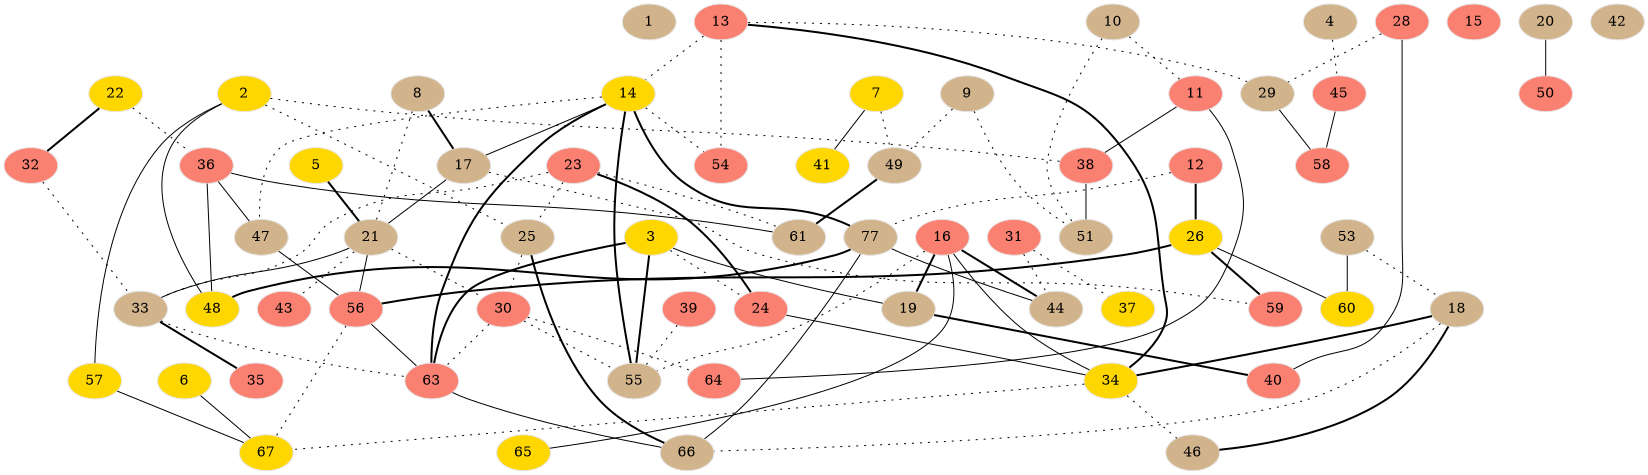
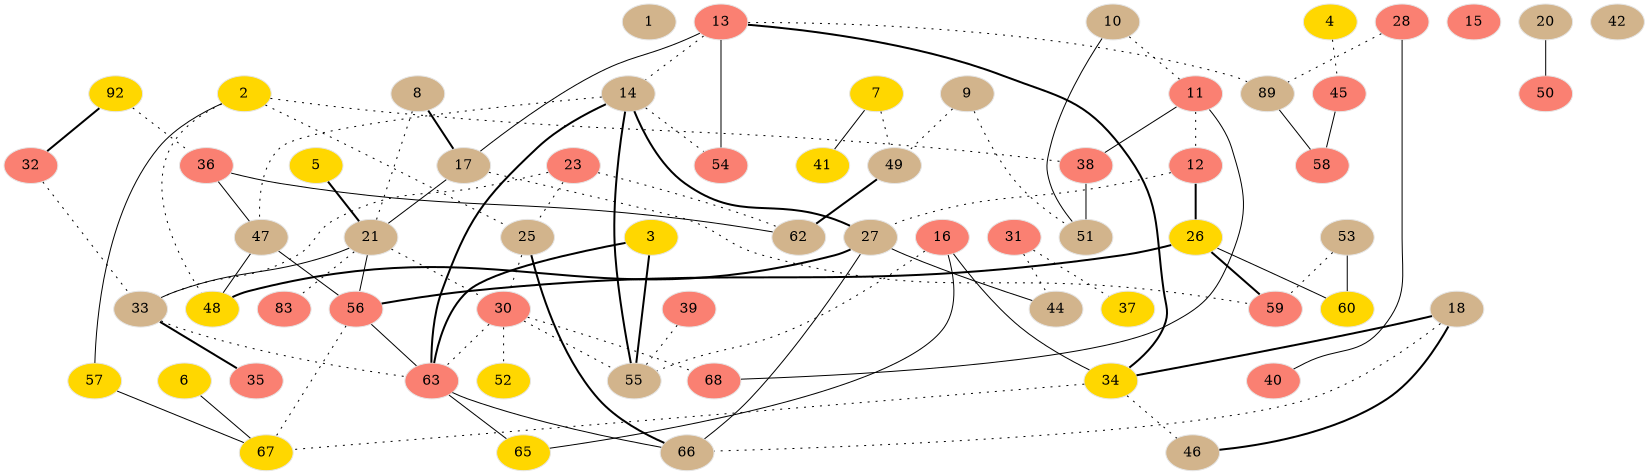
node "4": fillcolor tan -> gold
node "22": label "22" -> "92"
node "14": fillcolor gold -> tan
edge "13" -- "54": style dotted -> solid
node "29": label "29" -> "89"
edge "10" -- "51": style dotted -> solid
edge "11" -- "12": added
edge "14" -- "17": now "13" -- "17"
edge "2" -- "48": style solid -> dotted
edge "36" -- "48": now "47" -- "48"
node "61": label "61" -> "62"
node "77": label "77" -> "27"
edge "53" -- "18": now "53" -- "59"
edge "16" -- "44": removed
node "43": label "43" -> "83"
node "24": removed
node "19": removed
node "52": added
node "64": label "64" -> "68"
edge "63" -- "65": added
